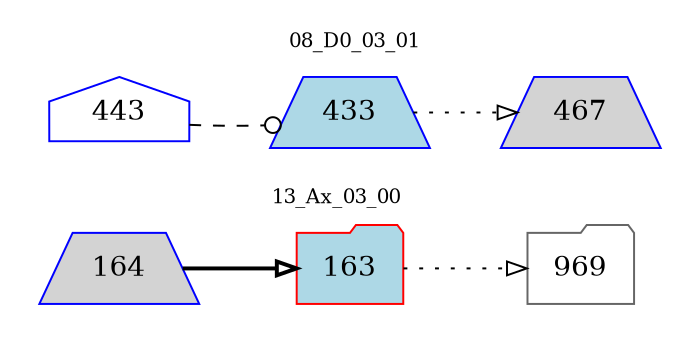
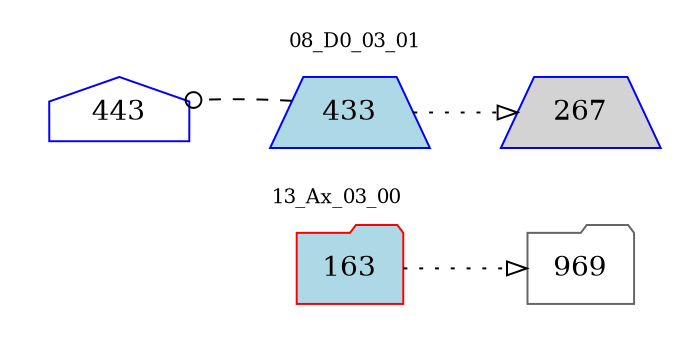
node "467": label "467" -> "267"
edge "443" -> "433": reversed
node "164": removed
